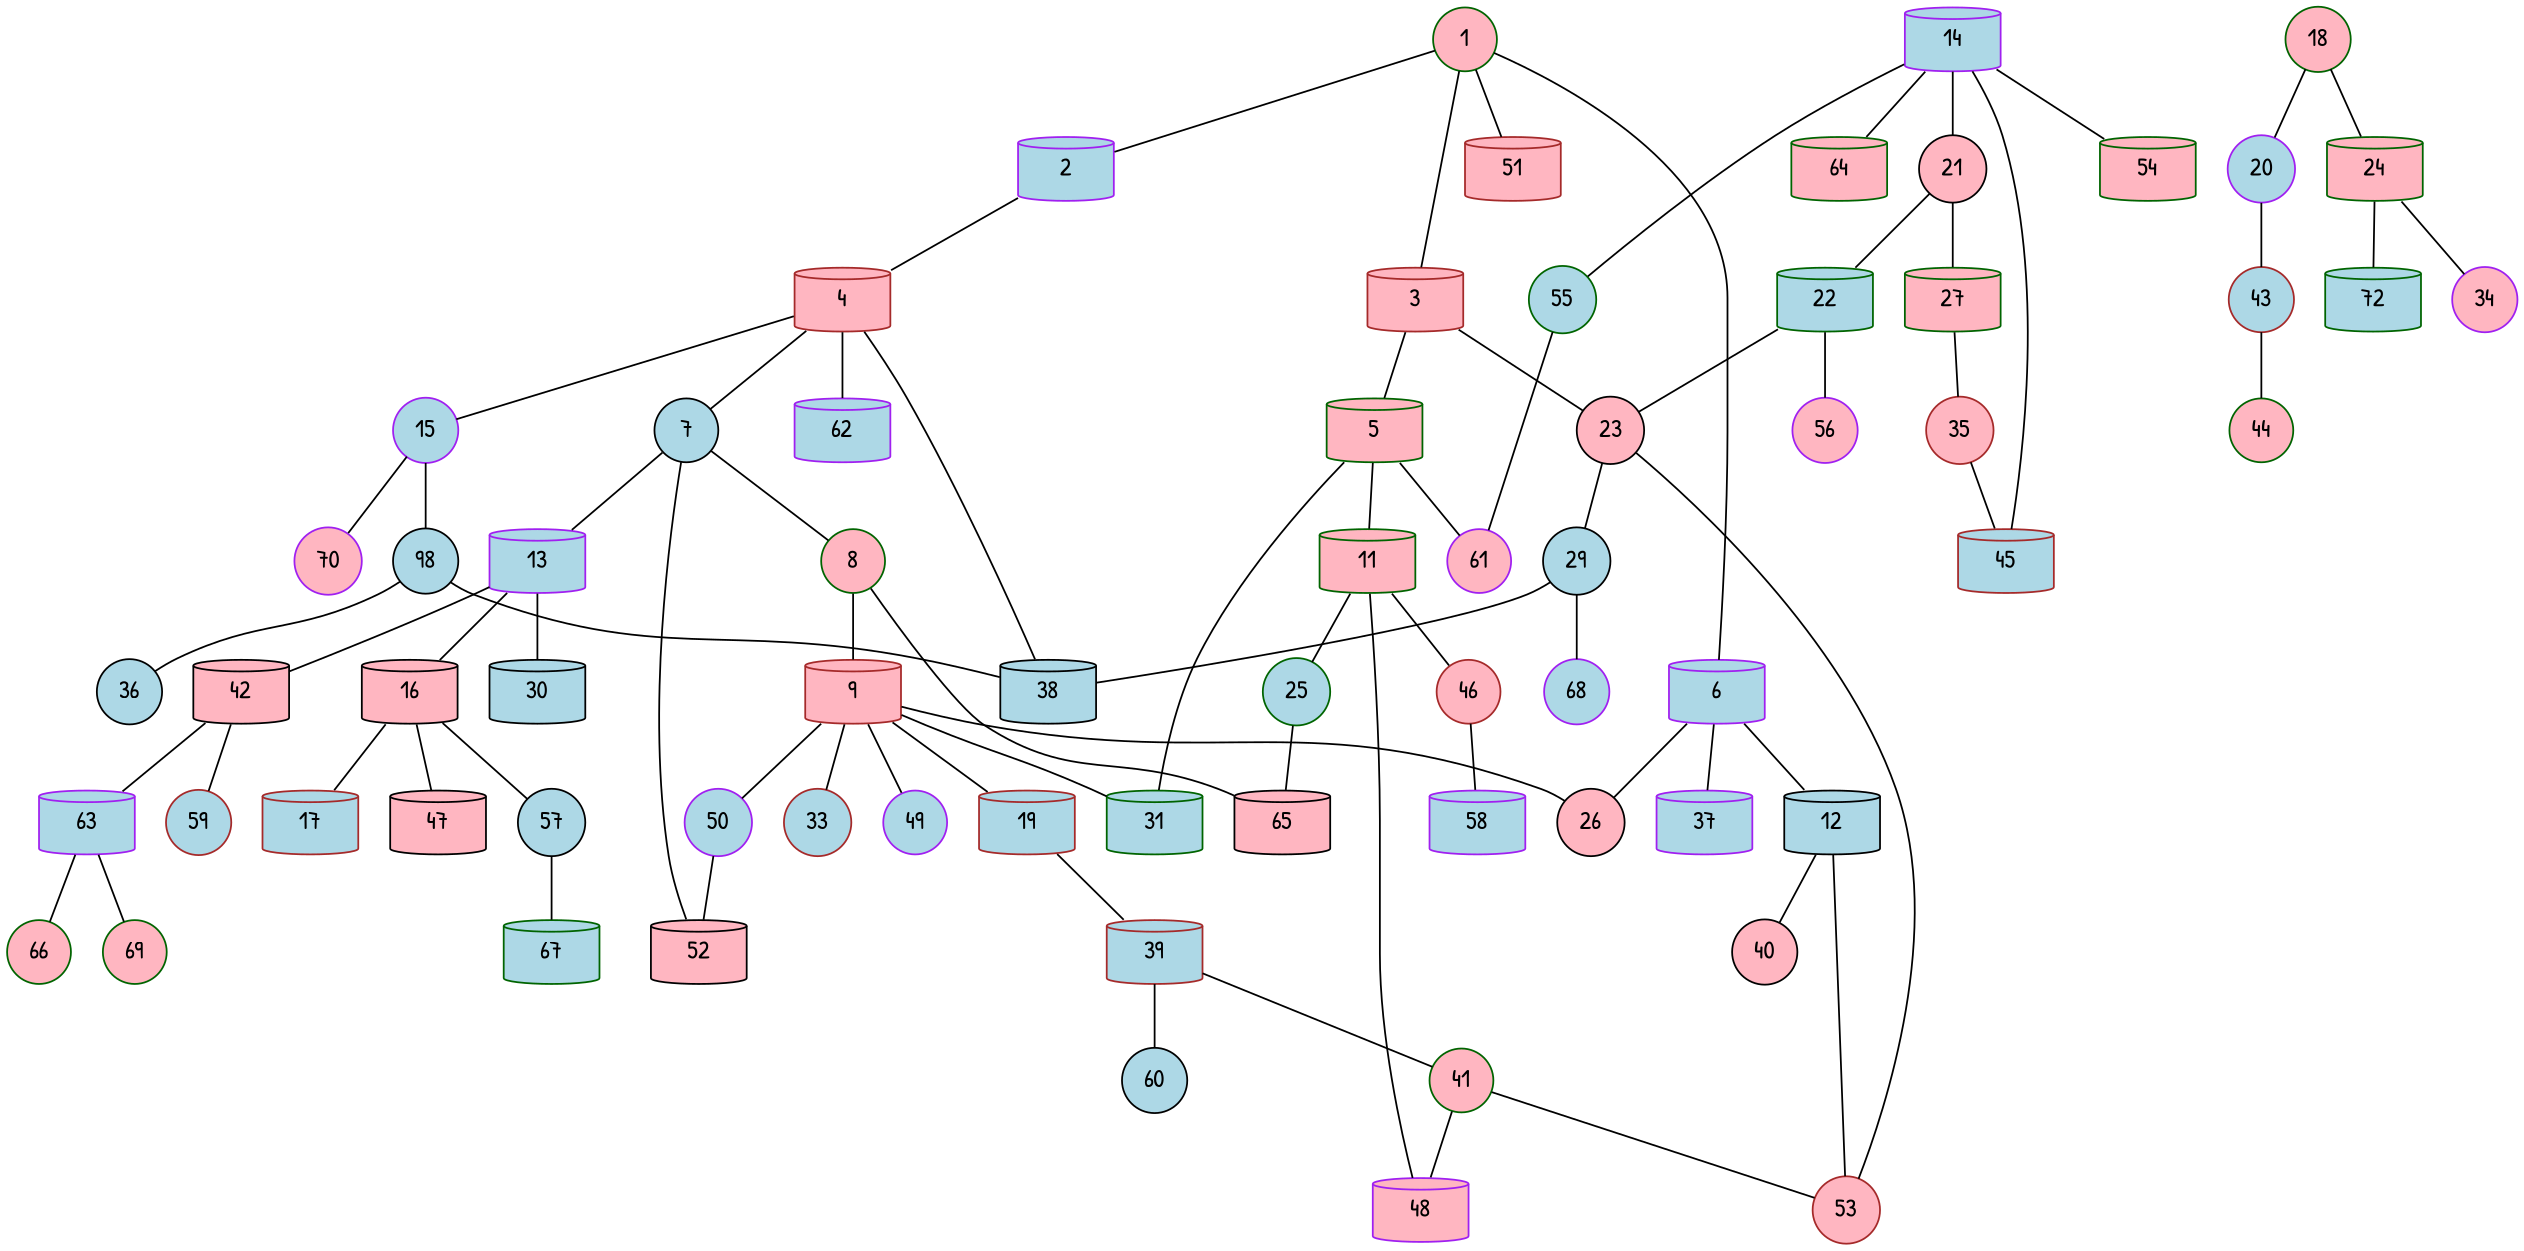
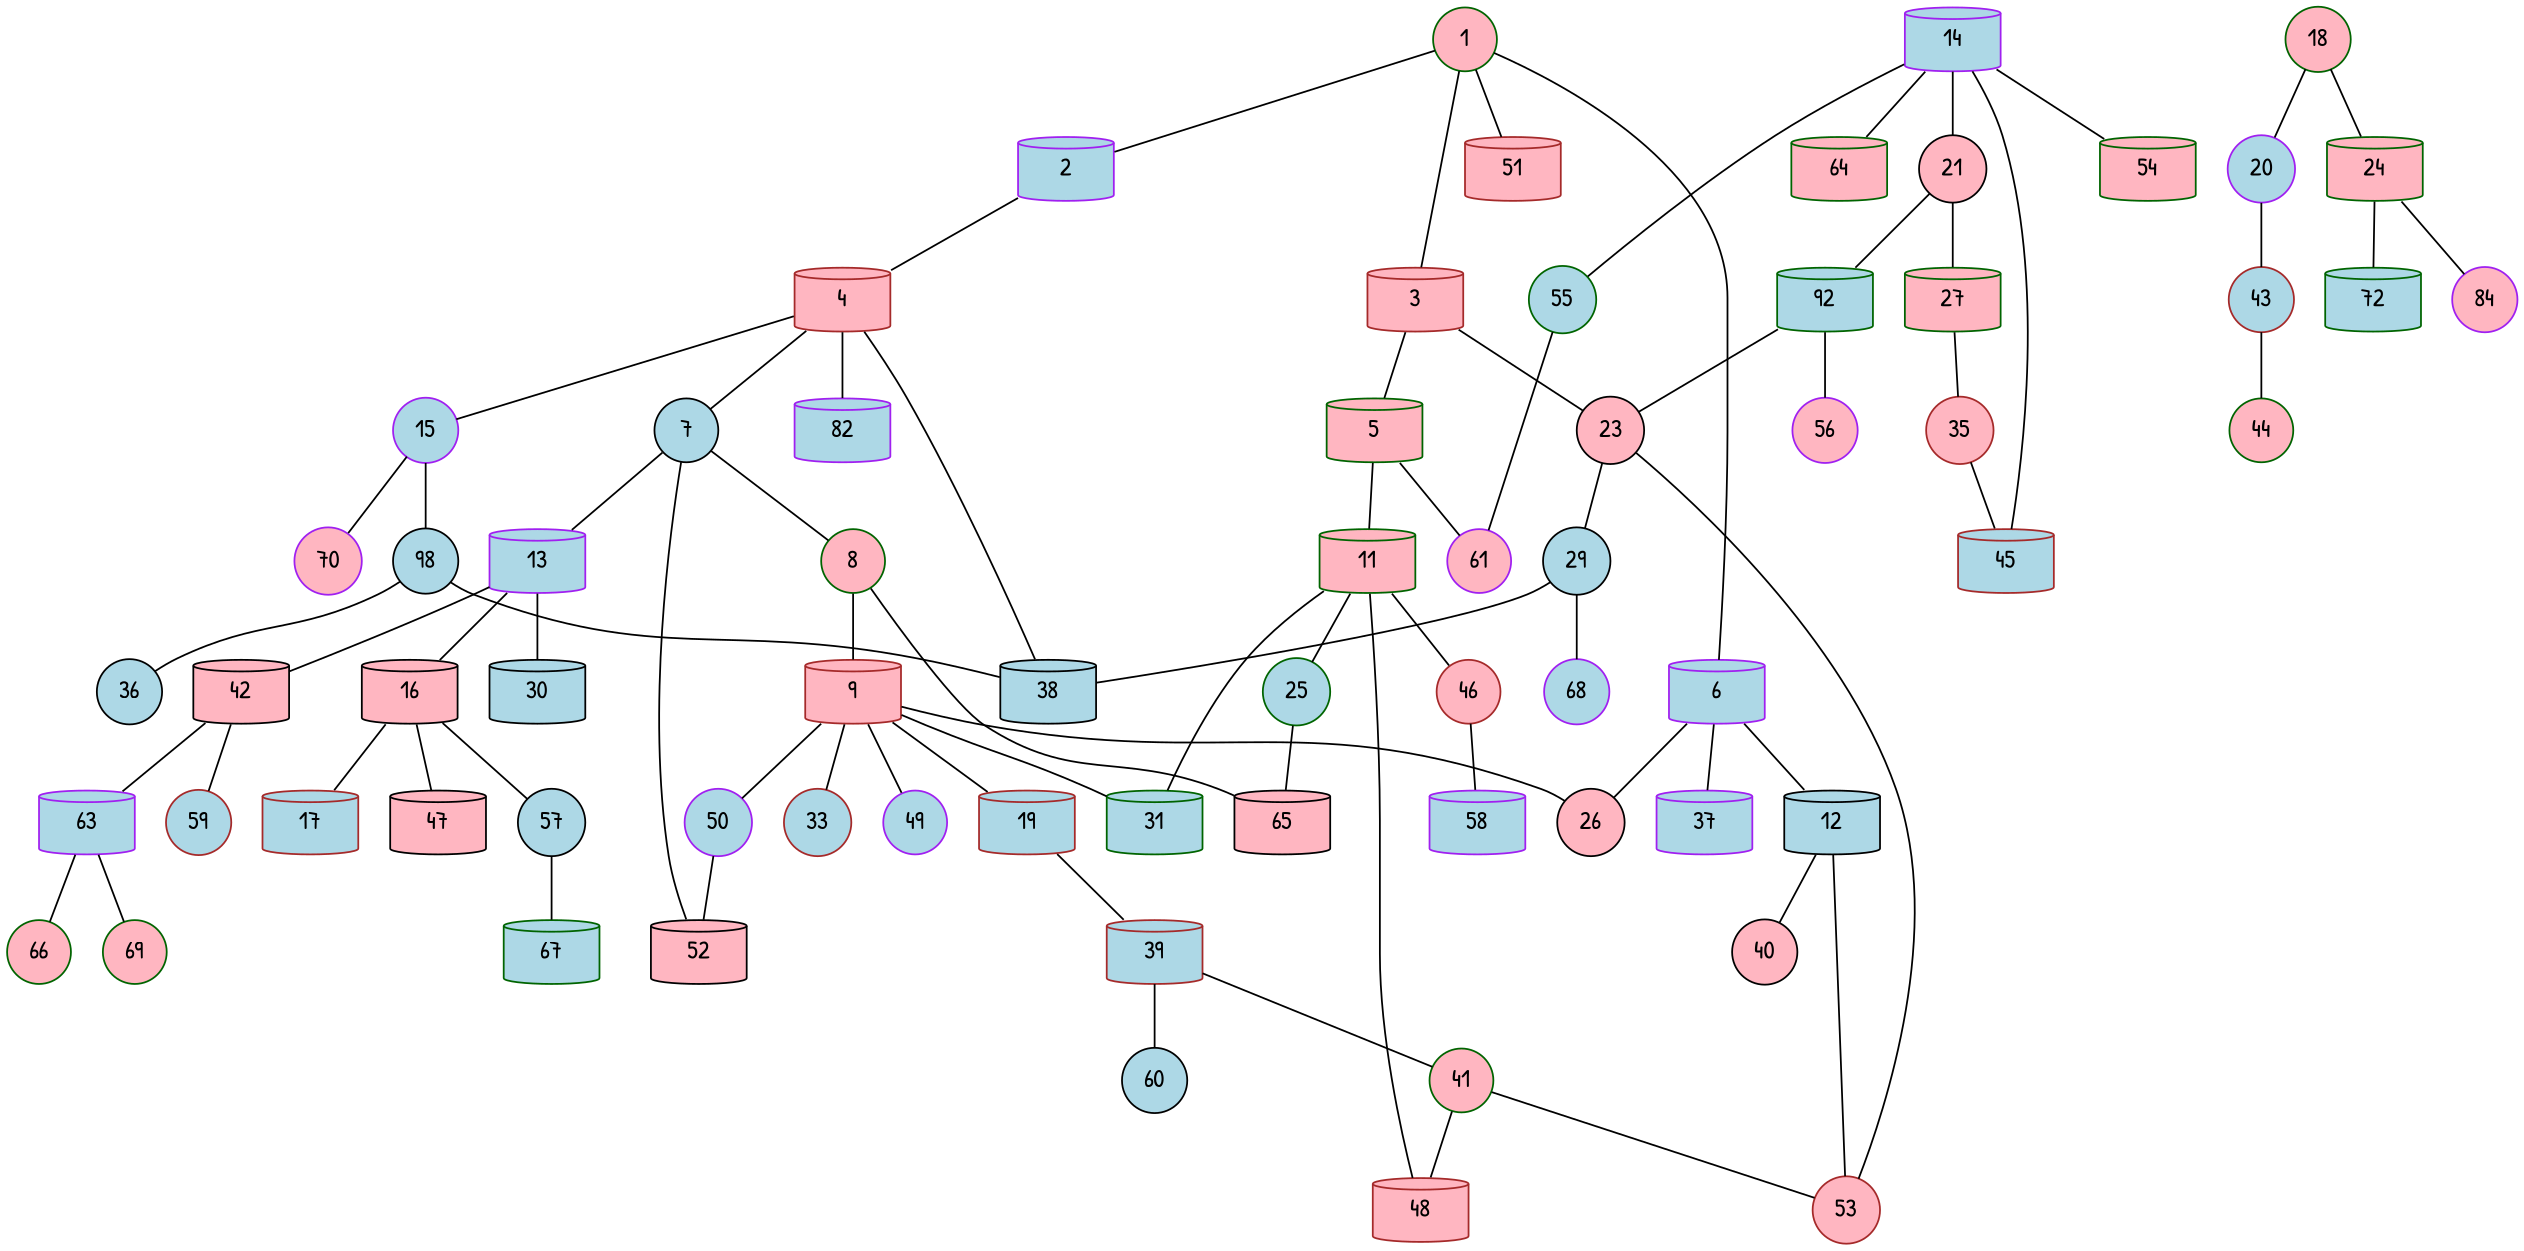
node "22": label "22" -> "92"
node "34": label "34" -> "84"
node "62": label "62" -> "82"
edge "5" -- "31": now "11" -- "31"
node "48": color purple -> brown
